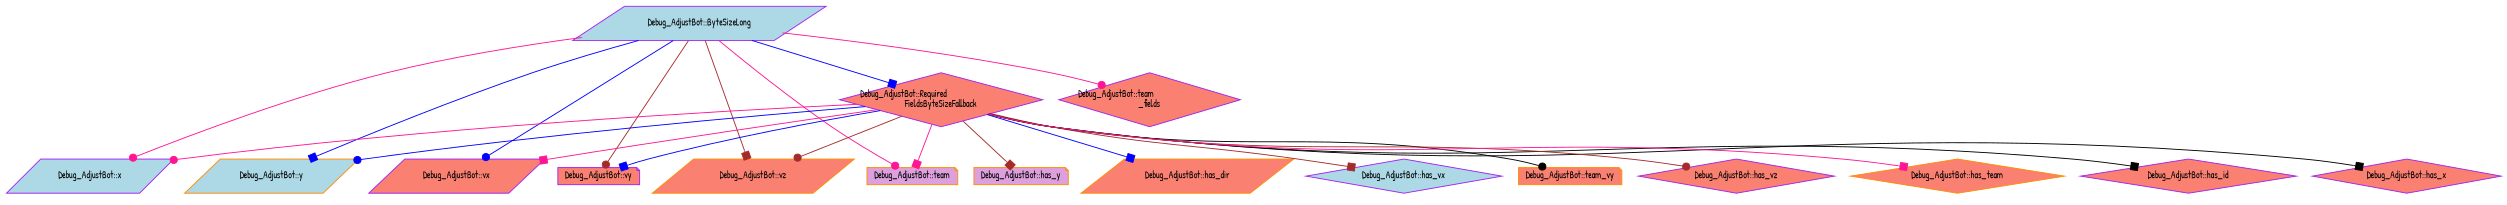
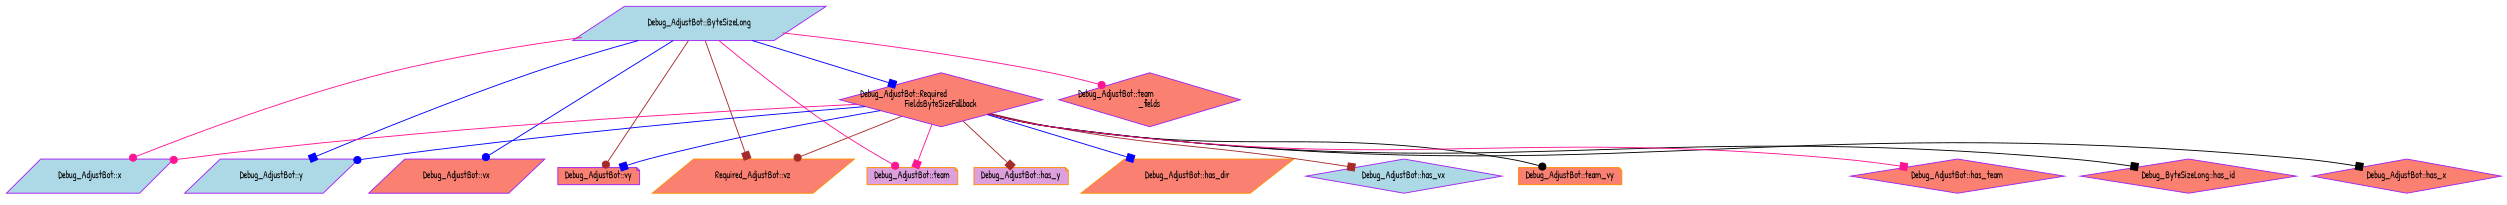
edge "Debug_AdjustBot::Required FieldsByteSizeFallback" -> "Debug_AdjustBot::vx": removed
node "Debug_AdjustBot::y": color darkorange -> purple
node "Debug_AdjustBot::vz": label "Debug_AdjustBot::vz" -> "Required_AdjustBot::vz"
node "Debug_AdjustBot::has_vz": removed
node "Debug_AdjustBot::has_team": color darkorange -> purple
node "Debug_AdjustBot::has_id": label "Debug_AdjustBot::has_id" -> "Debug_ByteSizeLong::has_id"
